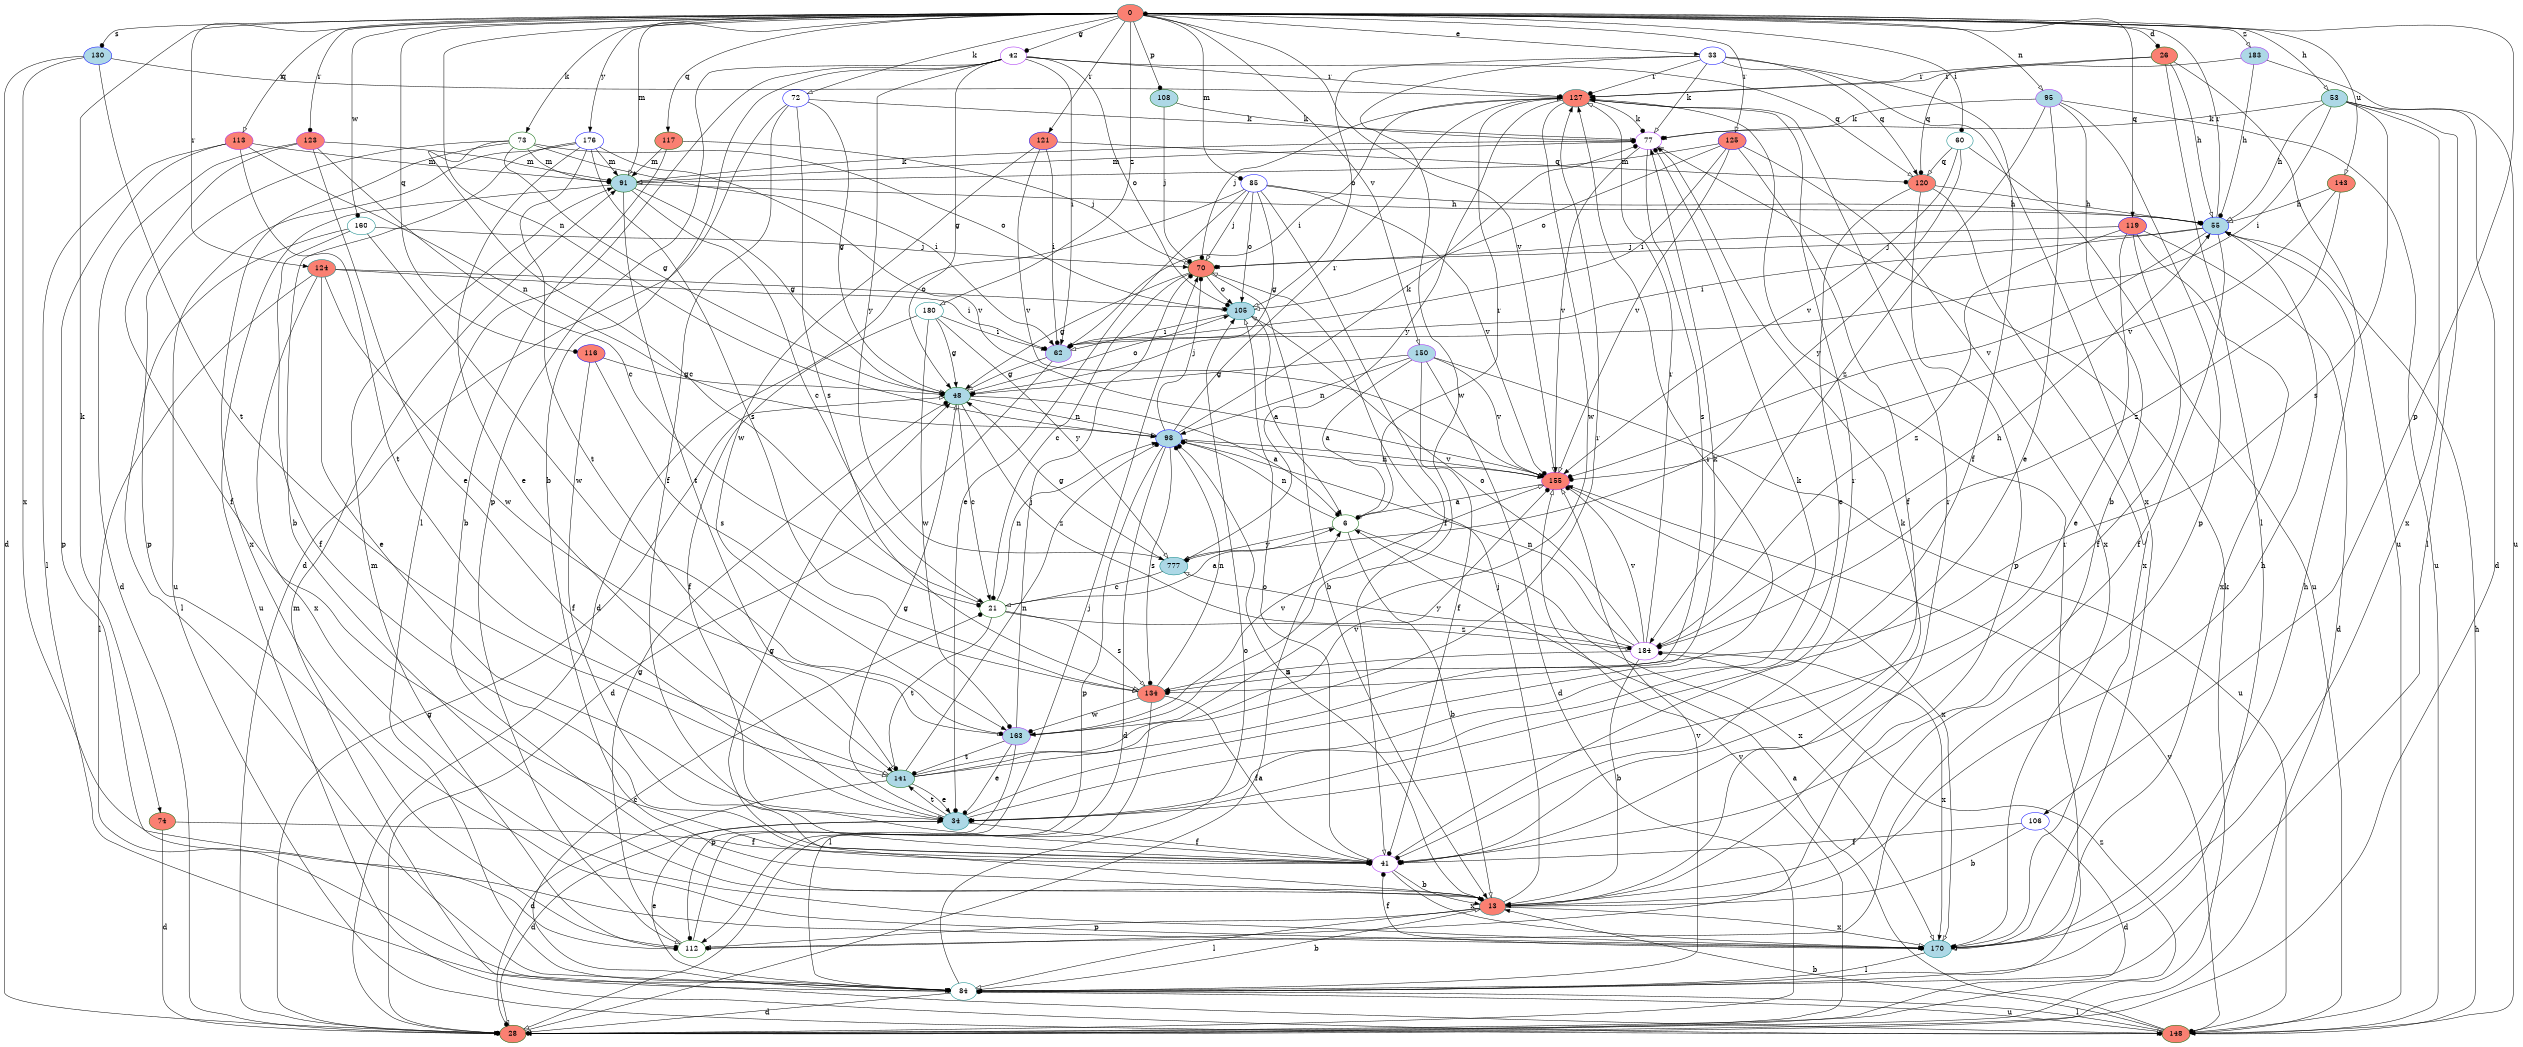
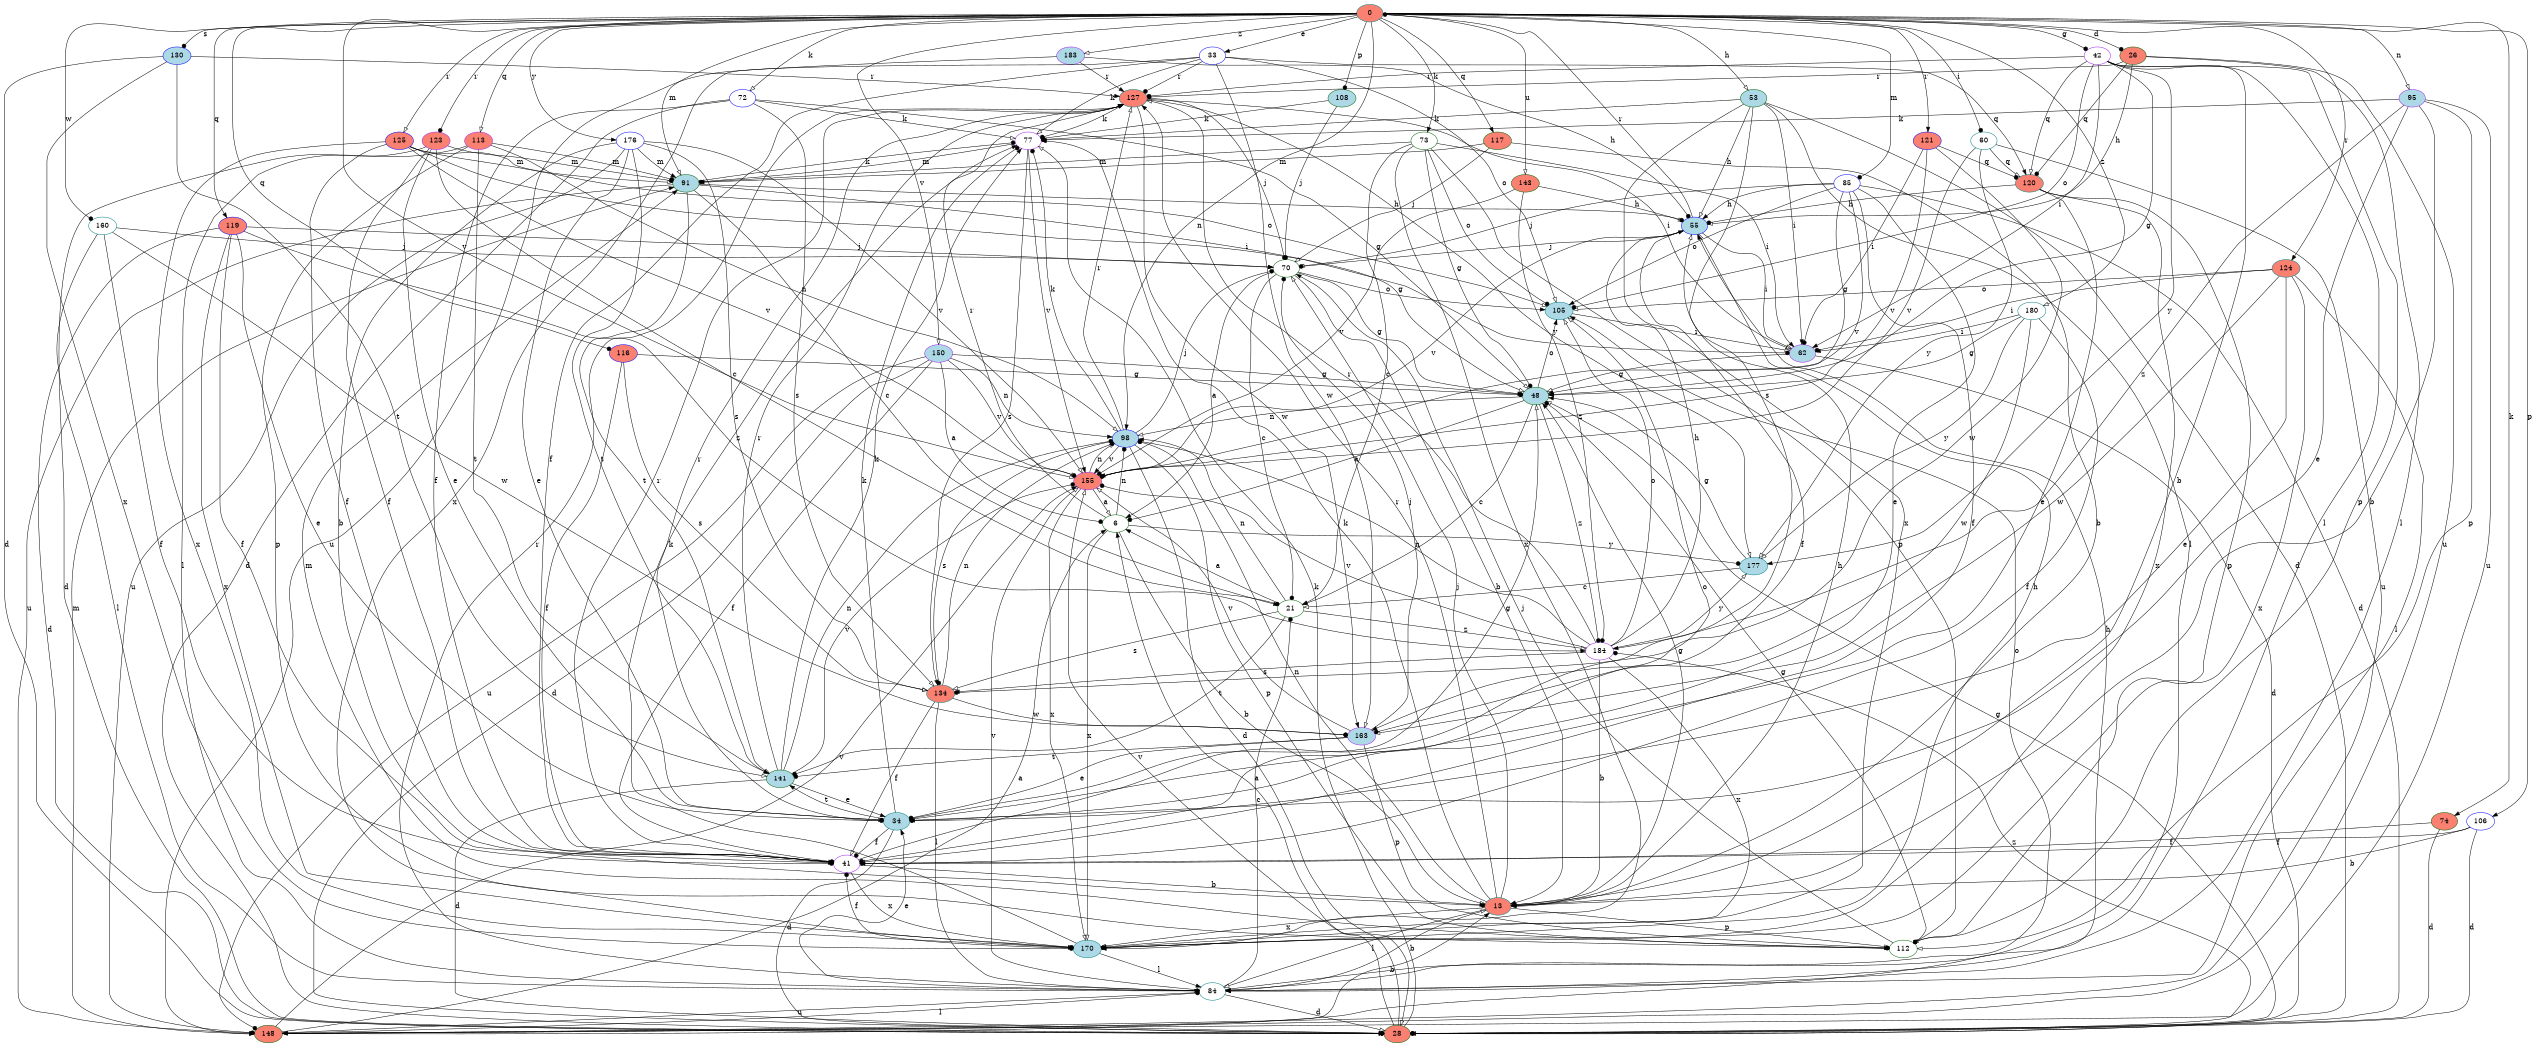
node "70": fillcolor salmon -> white
edge "105" -> "6": now "70" -> "6"
node "777": label "777" -> "177"
edge "170" -> "77": added, label "k"
